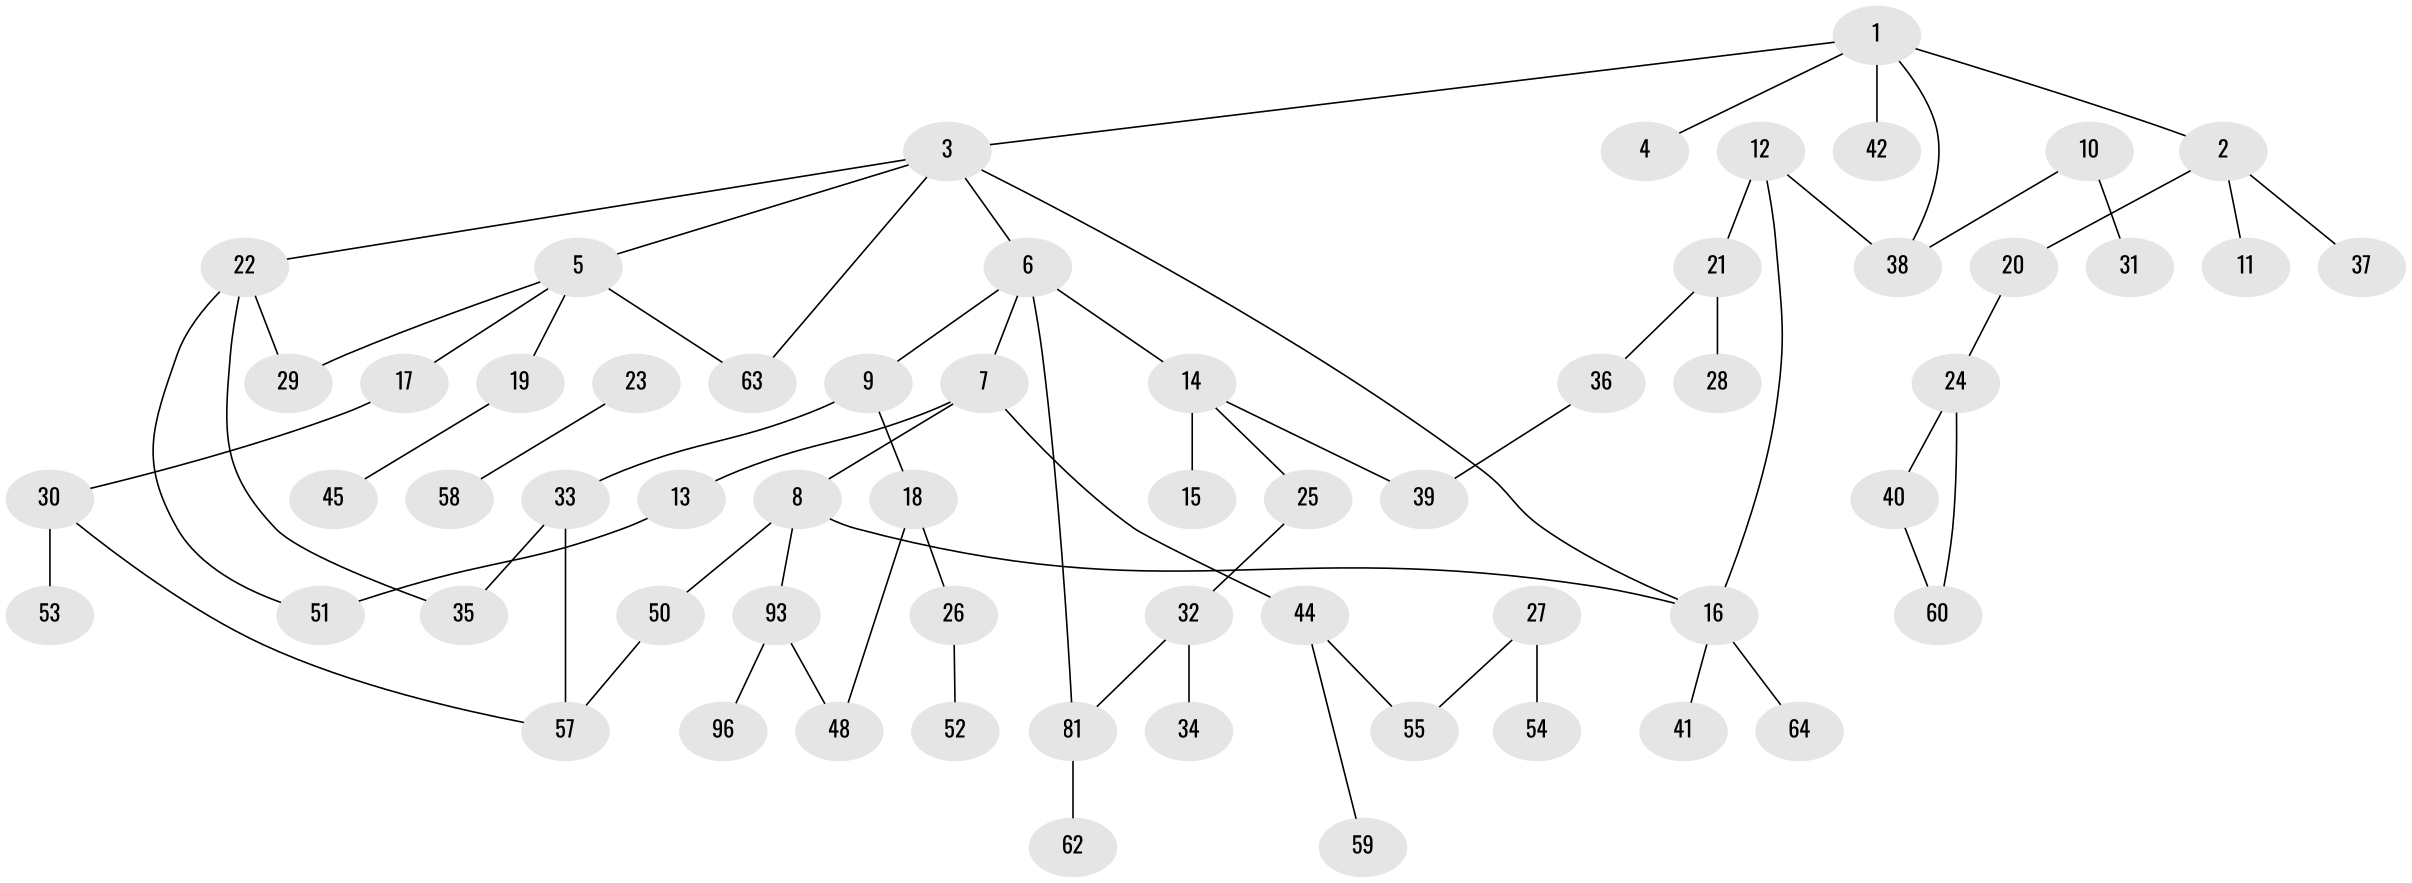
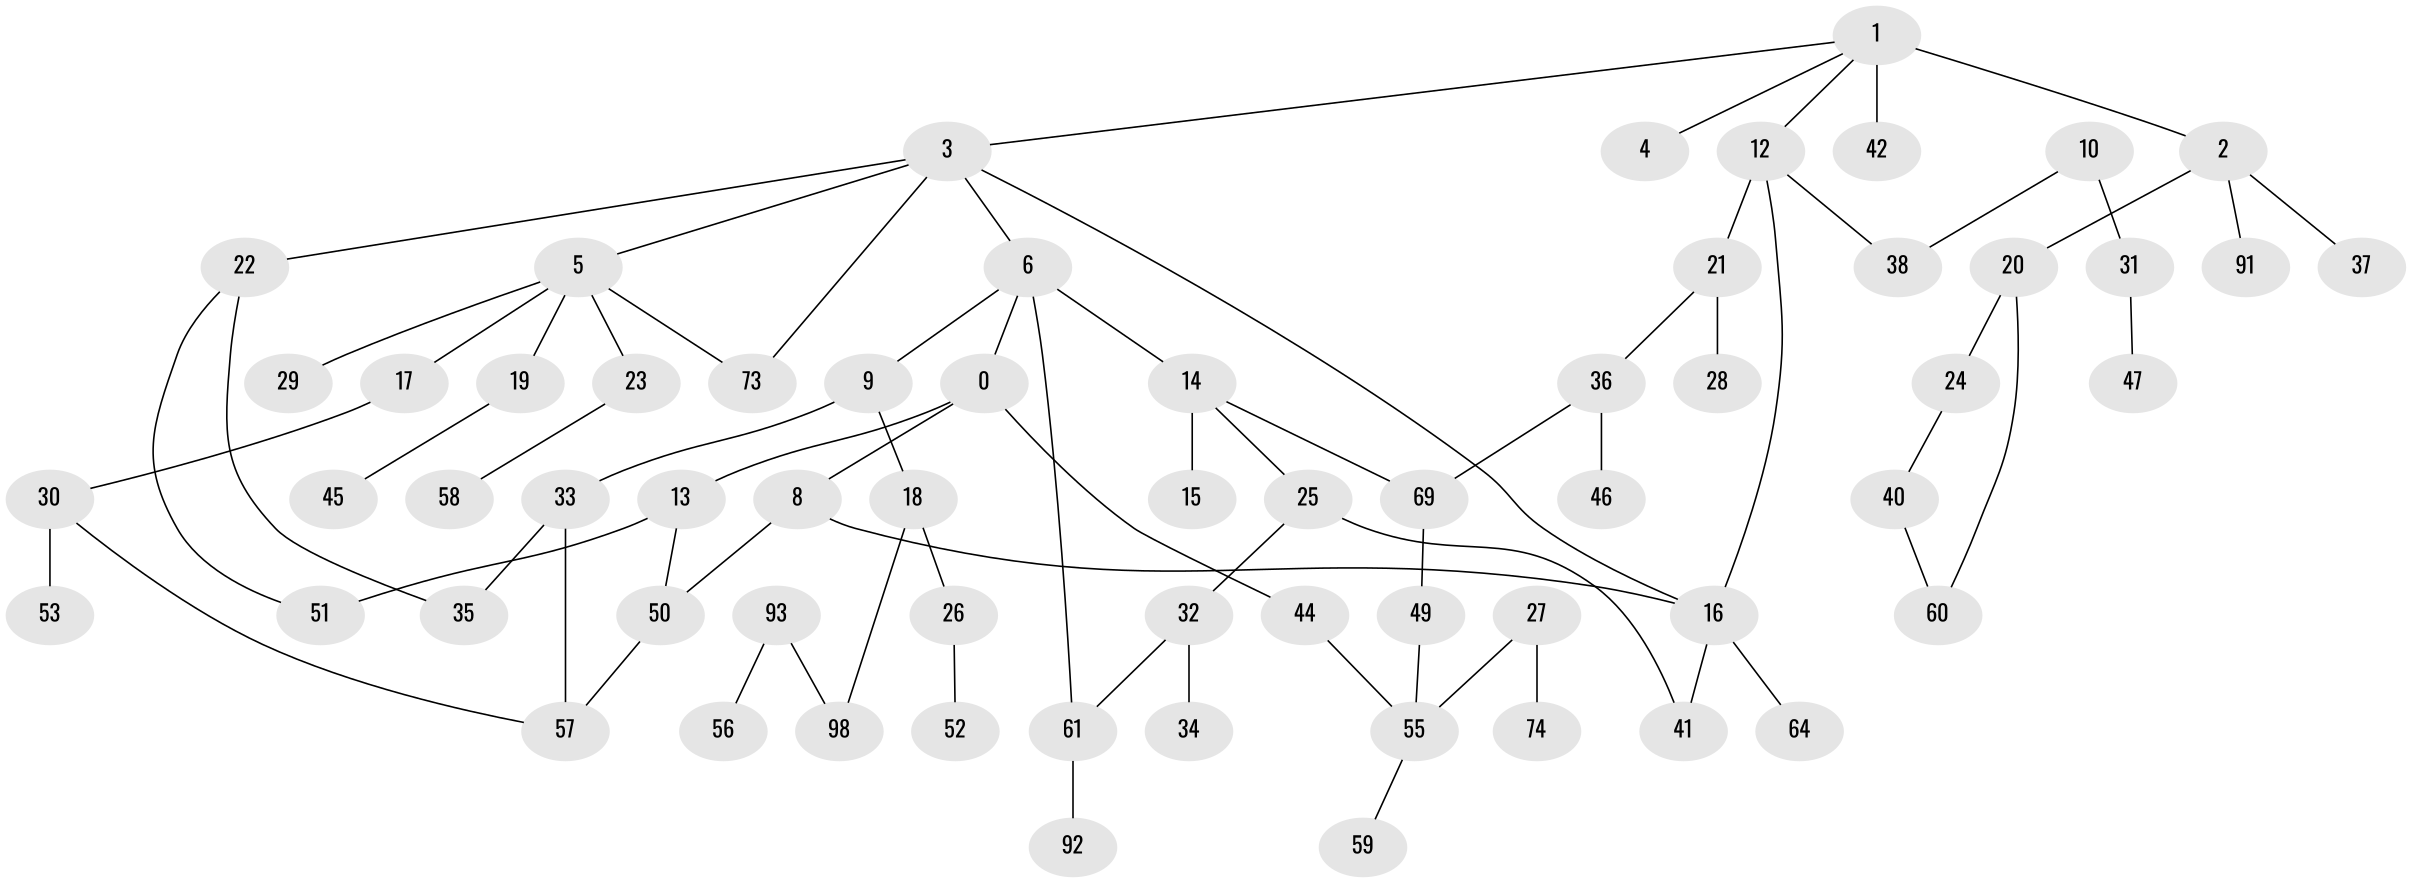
edge "1" -- "38": now "1" -- "12"
node "11": label "11" -> "91"
edge "22" -- "29": removed
edge "5" -- "23": added
node "63": label "63" -> "73"
node "7": label "7" -> "0"
node "47": added
node "39": label "39" -> "69"
node "46": added
edge "24" -- "60": now "20" -- "60"
edge "13" -- "50": added
edge "8" -- "93": removed
edge "25" -- "41": added
node "49": added
node "96": label "96" -> "56"
node "48": label "48" -> "98"
node "81": label "81" -> "61"
edge "44" -- "59": now "55" -- "59"
node "54": label "54" -> "74"
node "62": label "62" -> "92"
